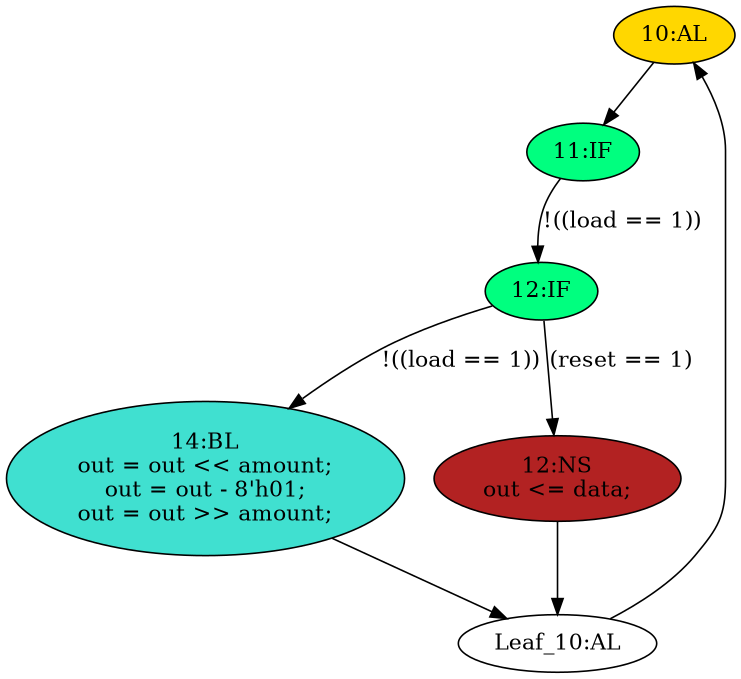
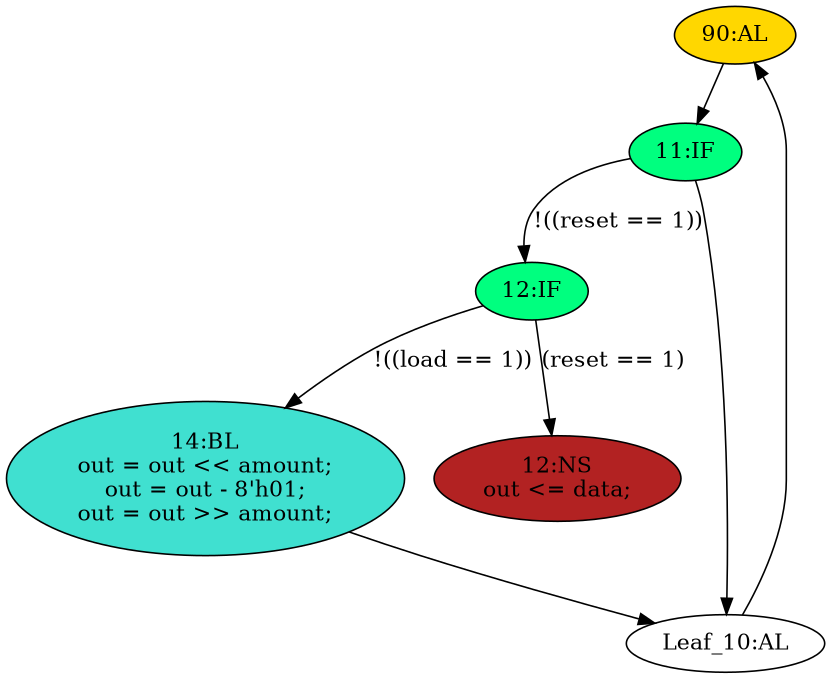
node "10:AL": label "10:AL" -> "90:AL"
edge "11:IF" -> "12:IF": label "!((load == 1))" -> "!((reset == 1))"
edge "12:NS out <= data;" -> "Leaf_10:AL": now "11:IF" -> "Leaf_10:AL"
